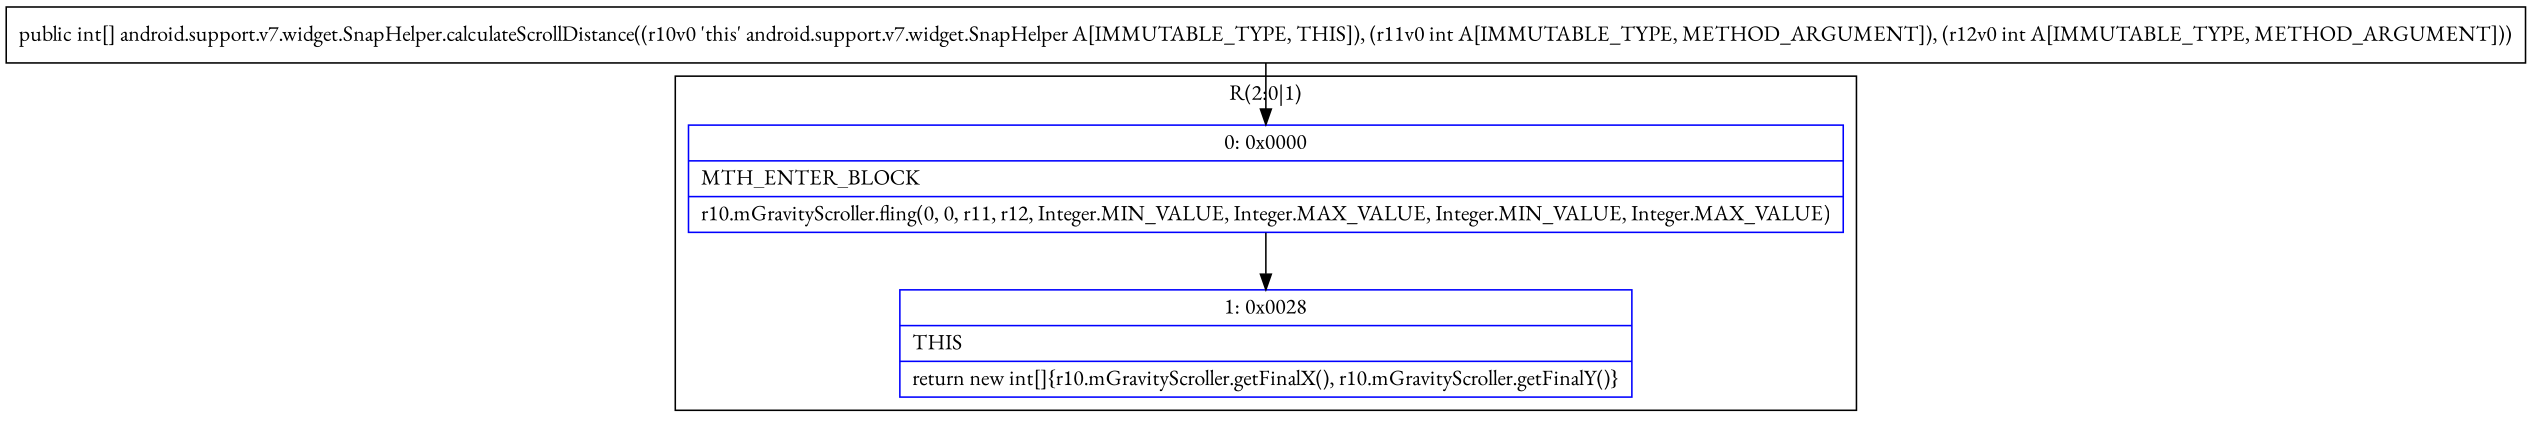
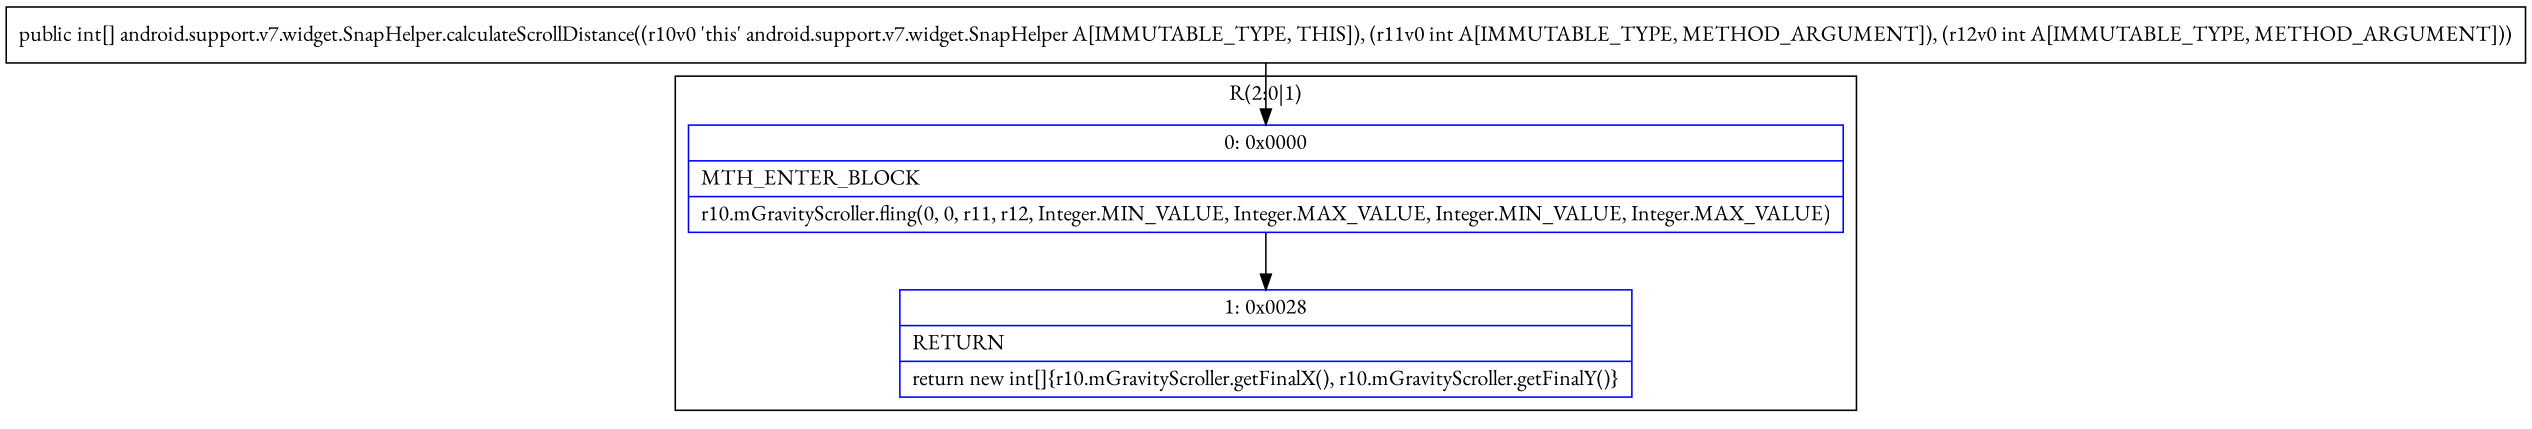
node "1: 0x0028": text "THIS" -> "RETURN"
